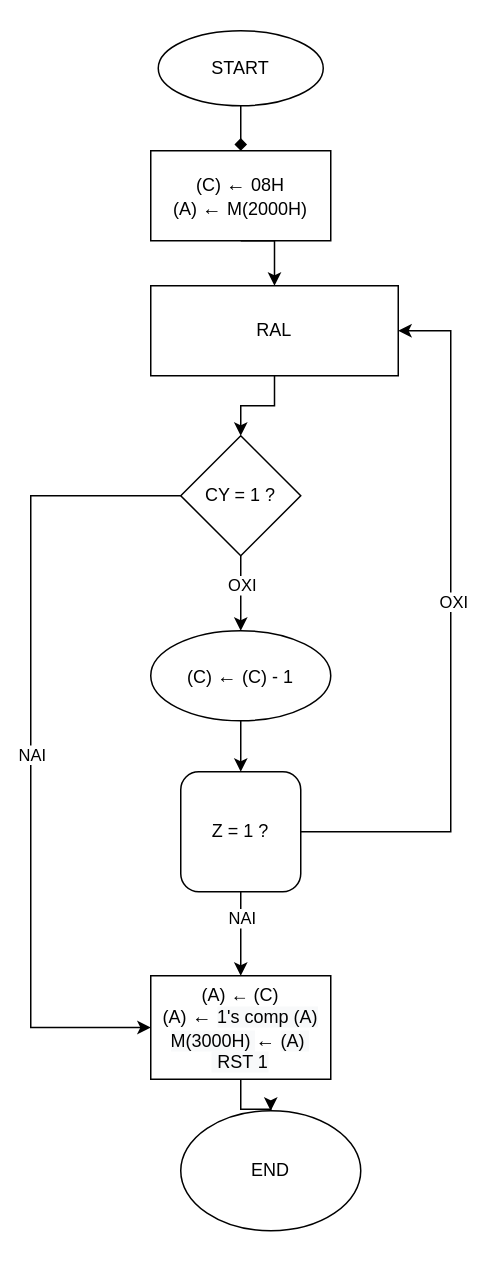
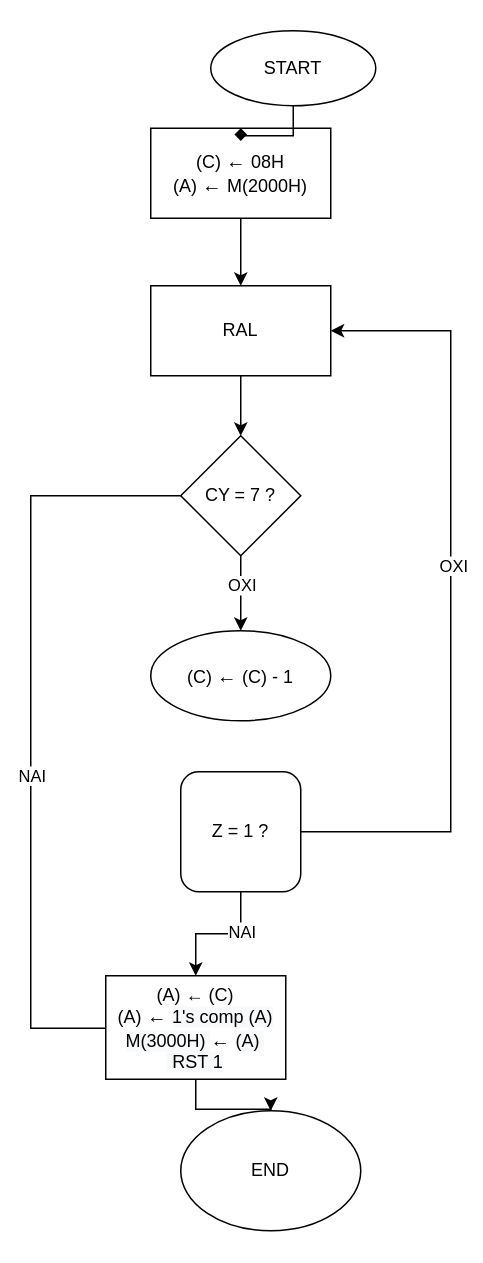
node "START": moved (241, 68) -> (293, 68)
node "(C) ← 08H (A) ← M(2000H)": moved (241, 196) -> (241, 173)
node "RAL": size 248x90 -> 180x90
node "CY = 1 ?": label "CY = 1 ?" -> "CY = 7 ?"
edge "(C) ← (C) - 1" -> "Z = 1 ?": removed
node "(A) ← (C) (A) ← 1's comp (A) M(3000H) ← (A) RST 1": moved (241, 1028) -> (196, 1028)
